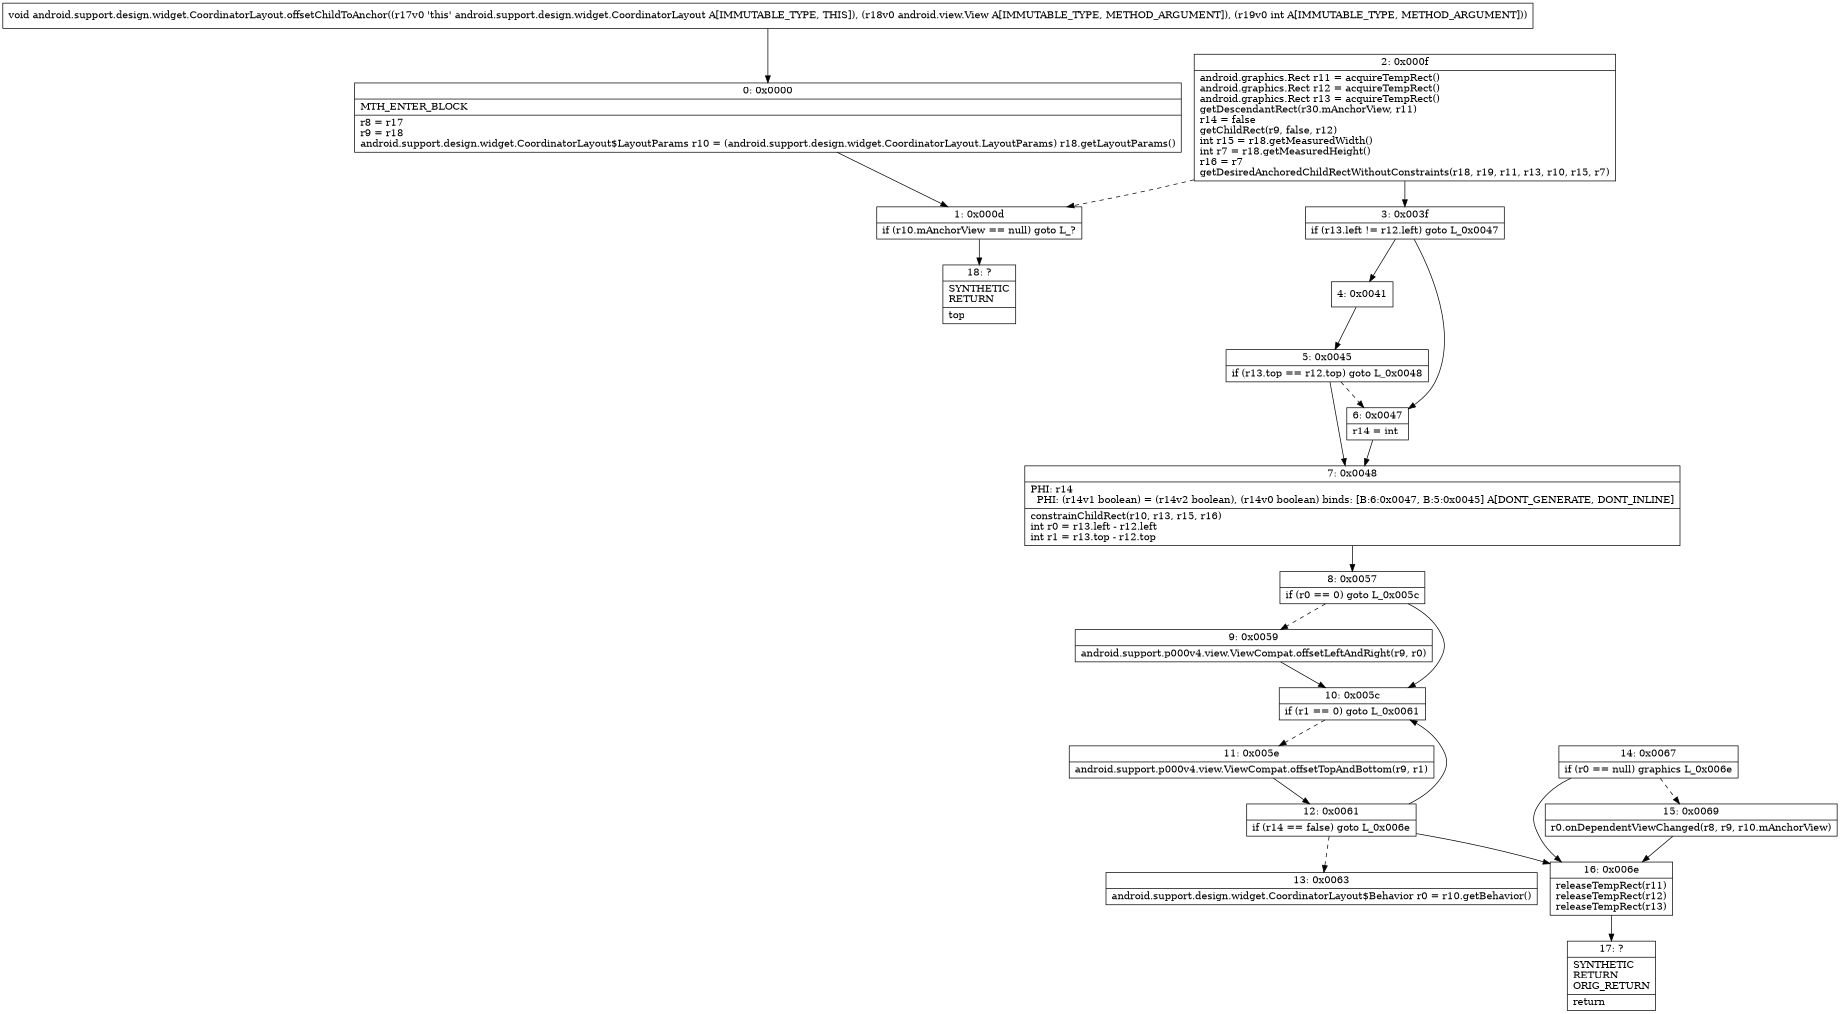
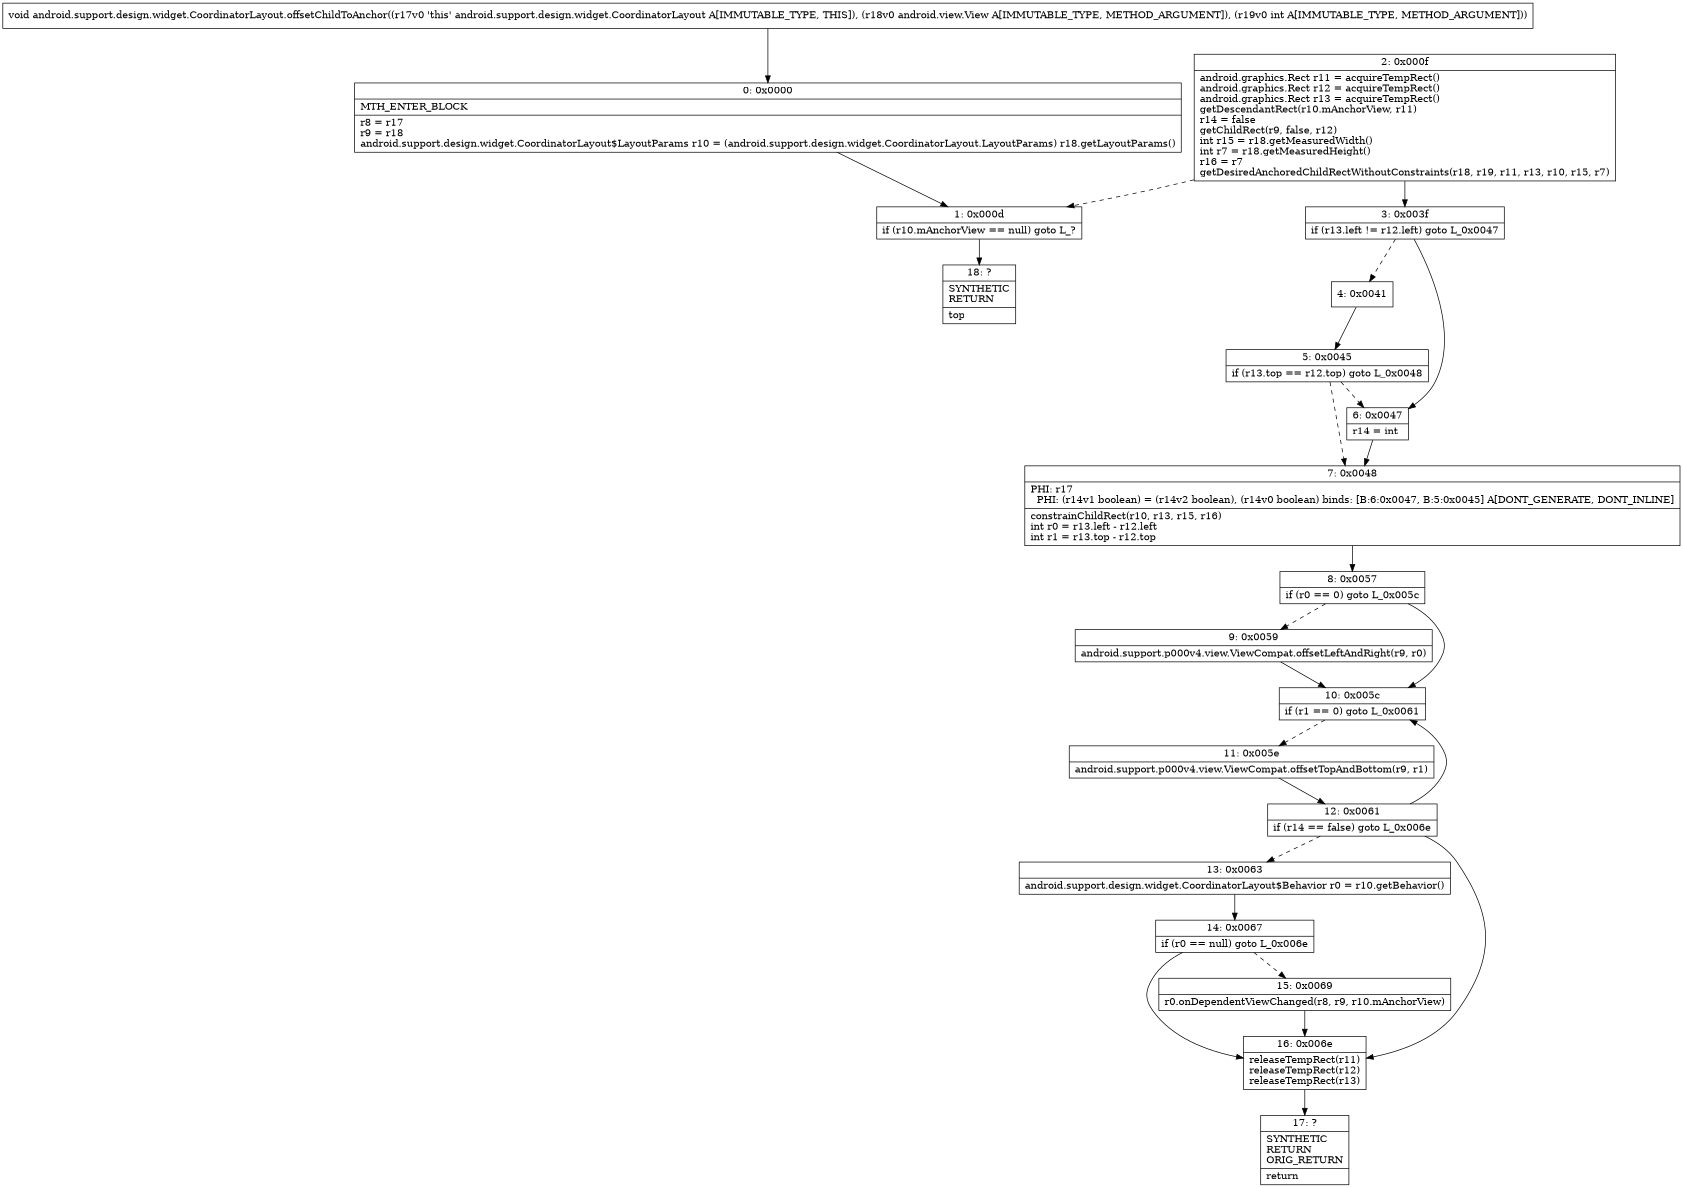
node "2: 0x000f": text "getDescendantRect(r30.mAnchorView, r11)" -> "getDescendantRect(r10.mAnchorView, r11)"
edge "3: 0x003f" -> "4: 0x0041": style solid -> dashed
edge "5: 0x0045" -> "7: 0x0048": style solid -> dashed
node "7: 0x0048": text "PHI: r14" -> "PHI: r17"
node "14: 0x0067": text "if (r0 == null) graphics L_0x006e" -> "if (r0 == null) goto L_0x006e"
edge "13: 0x0063" -> "14: 0x0067": added
